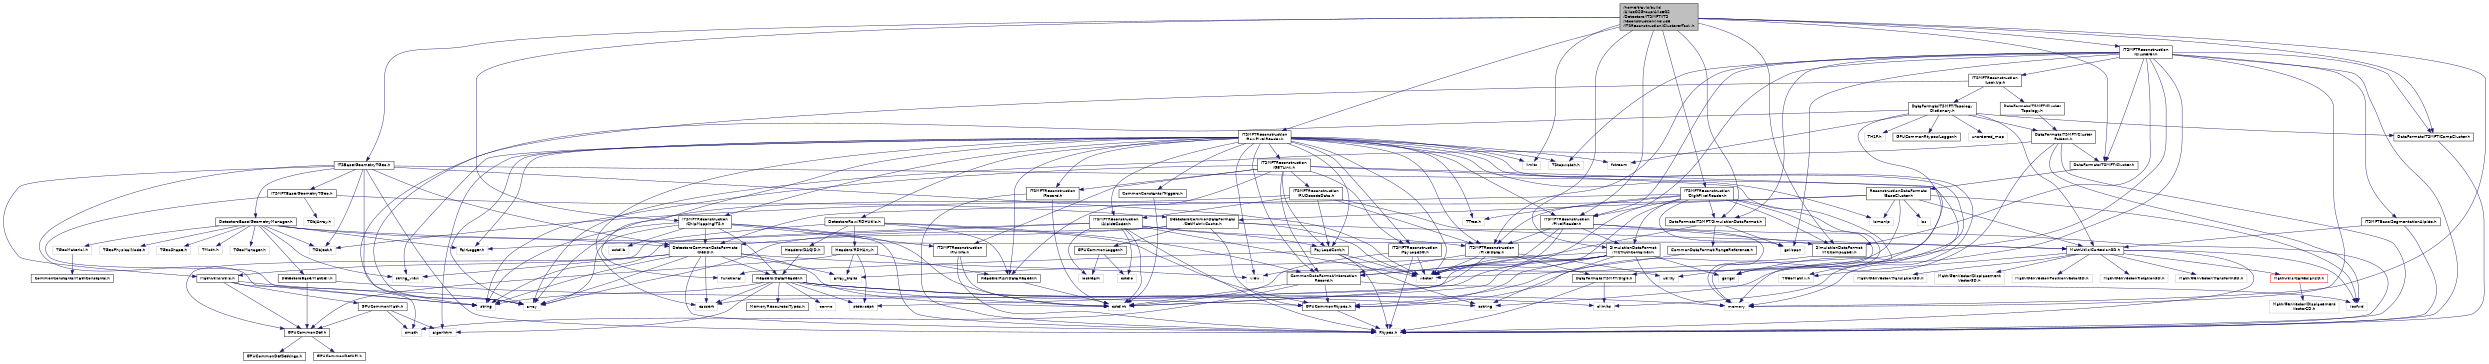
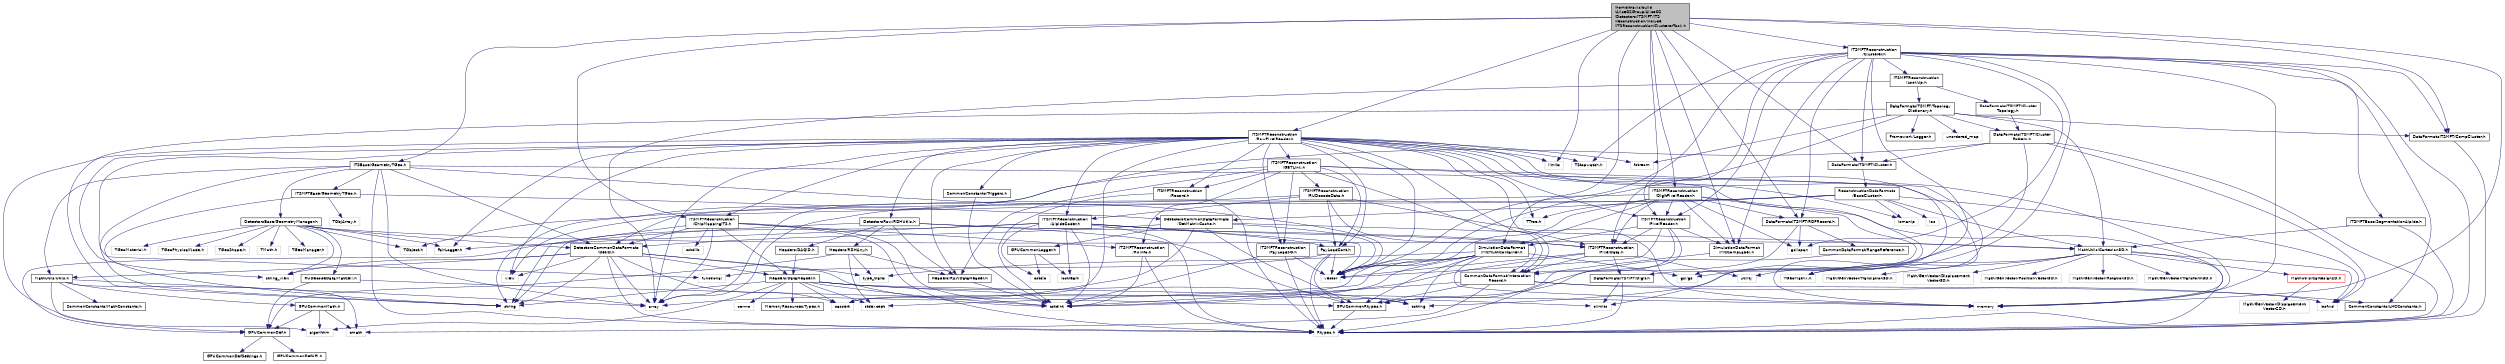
node "TH1F.h": removed
node "GPUCommonRtypes/Logger.h": label "GPUCommonRtypes/Logger.h" -> "Framework/Logger.h"
edge "ITSBase/GeometryTGeo.h" -> "TObject.h": removed
node "DataFormatsITSMFT/SimulationDataFormat.h": label "DataFormatsITSMFT/SimulationDataFormat.h" -> "DataFormatsITSMFT/ROFRecord.h"
edge "TGeoMaterial.h" -> "CommonConstants/MathConstants.h": now "MathUtils/Utils.h" -> "CommonConstants/MathConstants.h"
node "DetectorsBase/MatCell.h": label "DetectorsBase/MatCell.h" -> "RUDecodeData/MatCell.h"
node "array_traits": label "array_traits" -> "type_traits"
node "CommonConstants/LHCConstants.h": added
